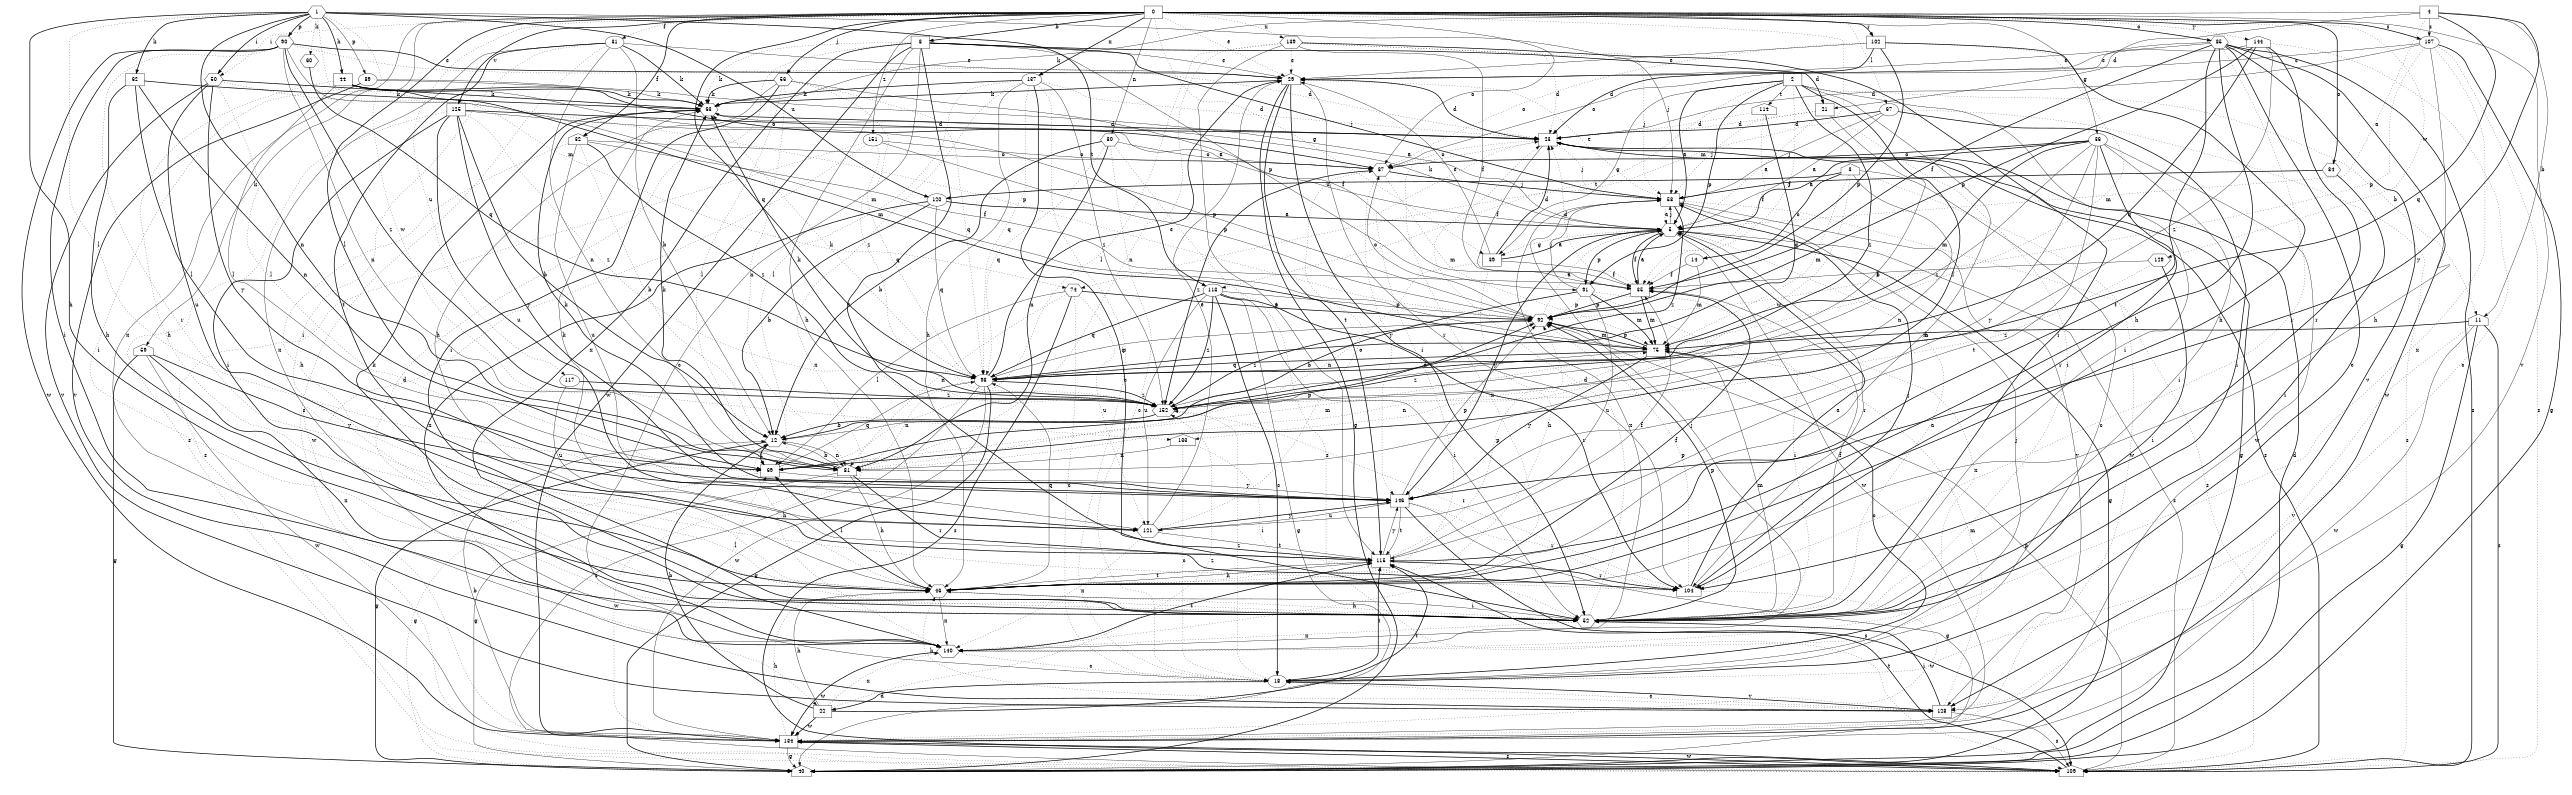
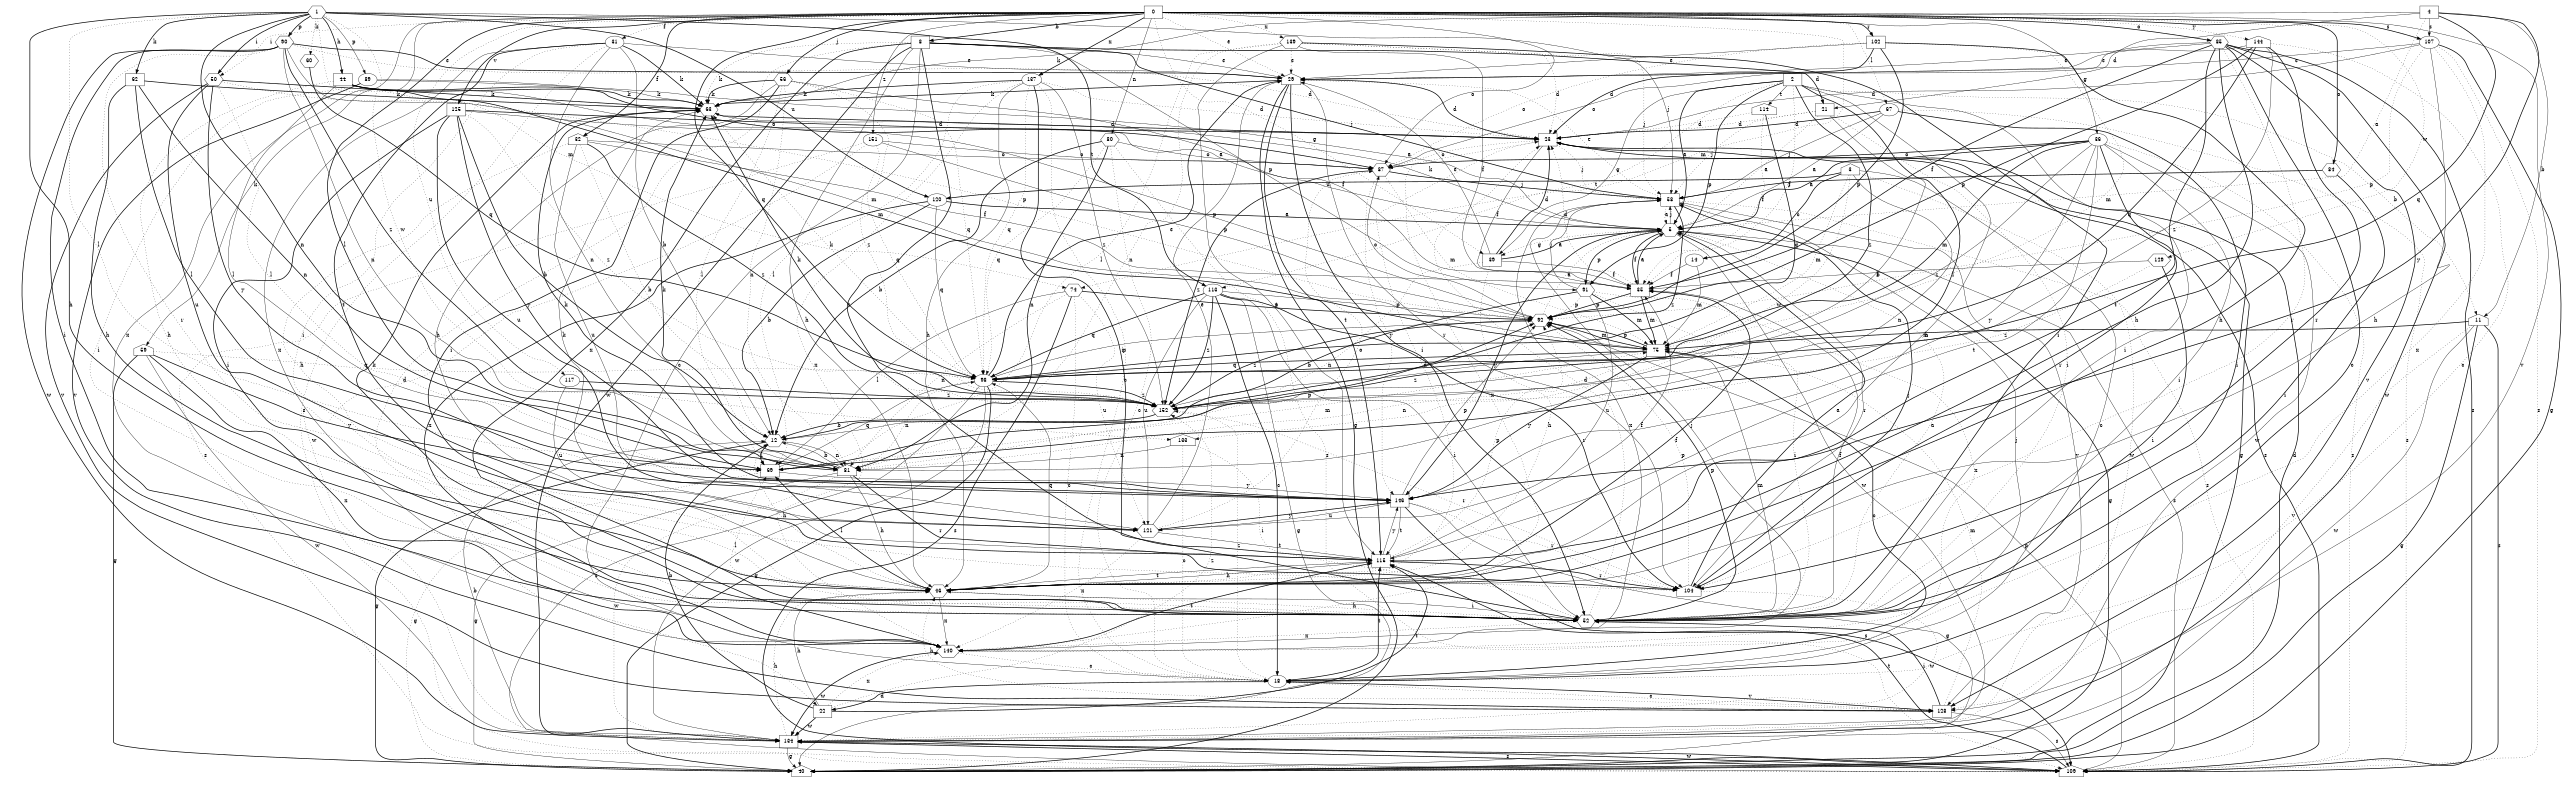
edge "59" -> "98": added, label "q"
edge "125" -> "109": now "36" -> "109"
